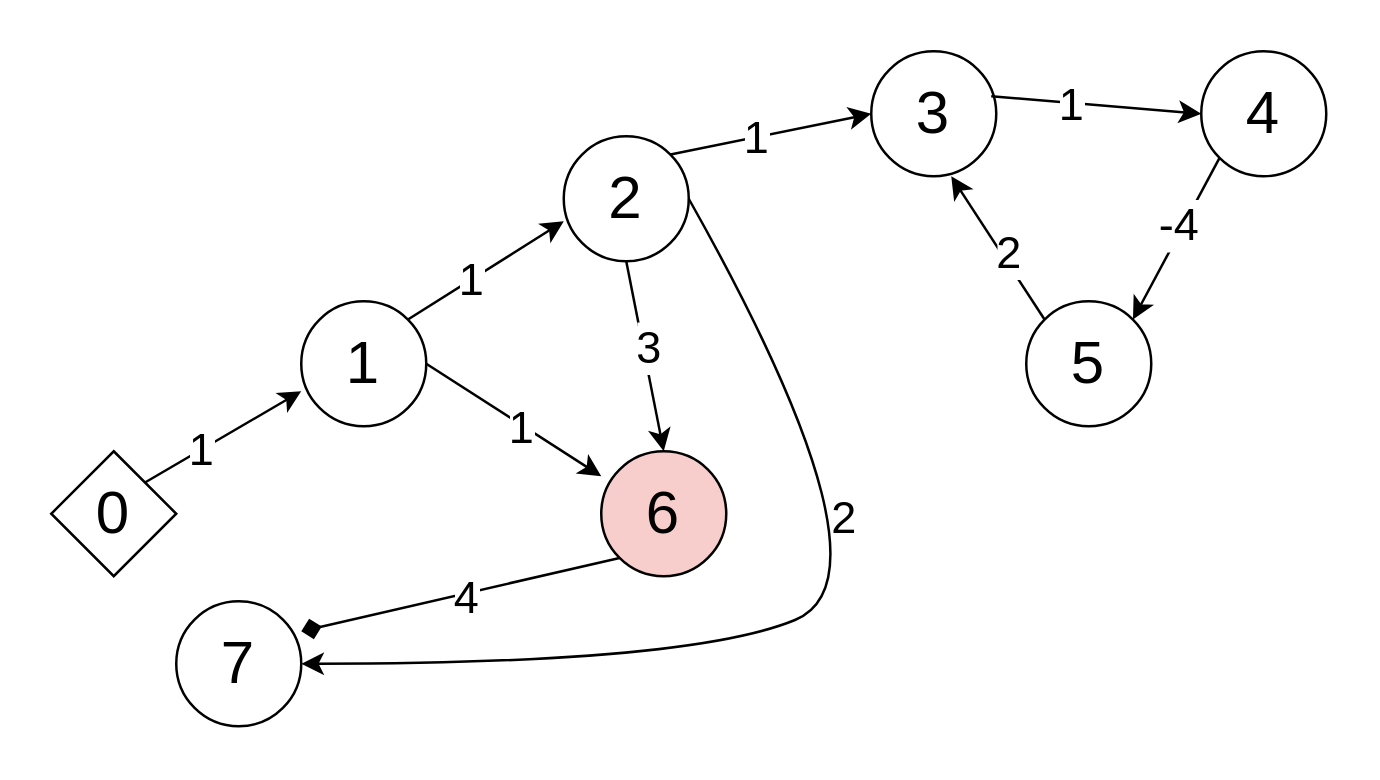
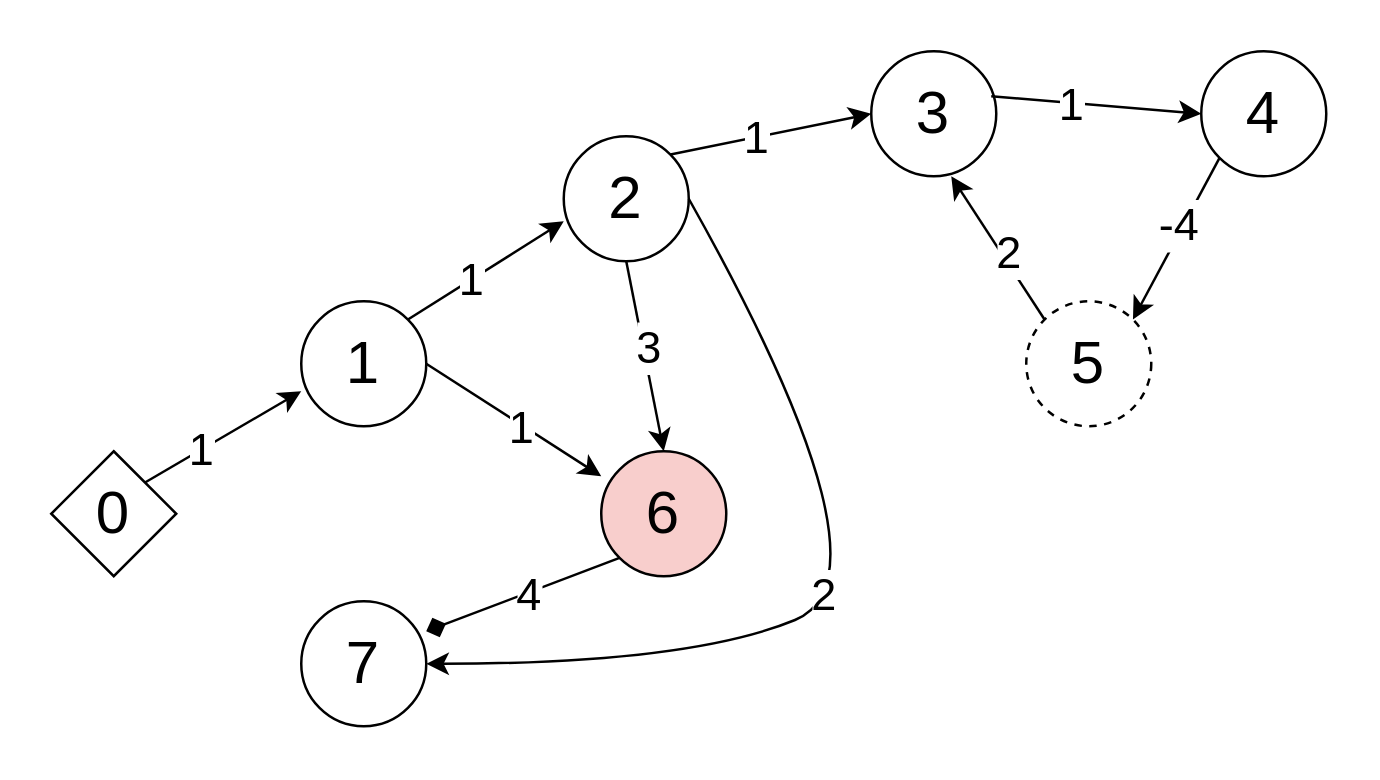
node "5": style solid -> dashed
node "7": moved (239, 664) -> (364, 664)
